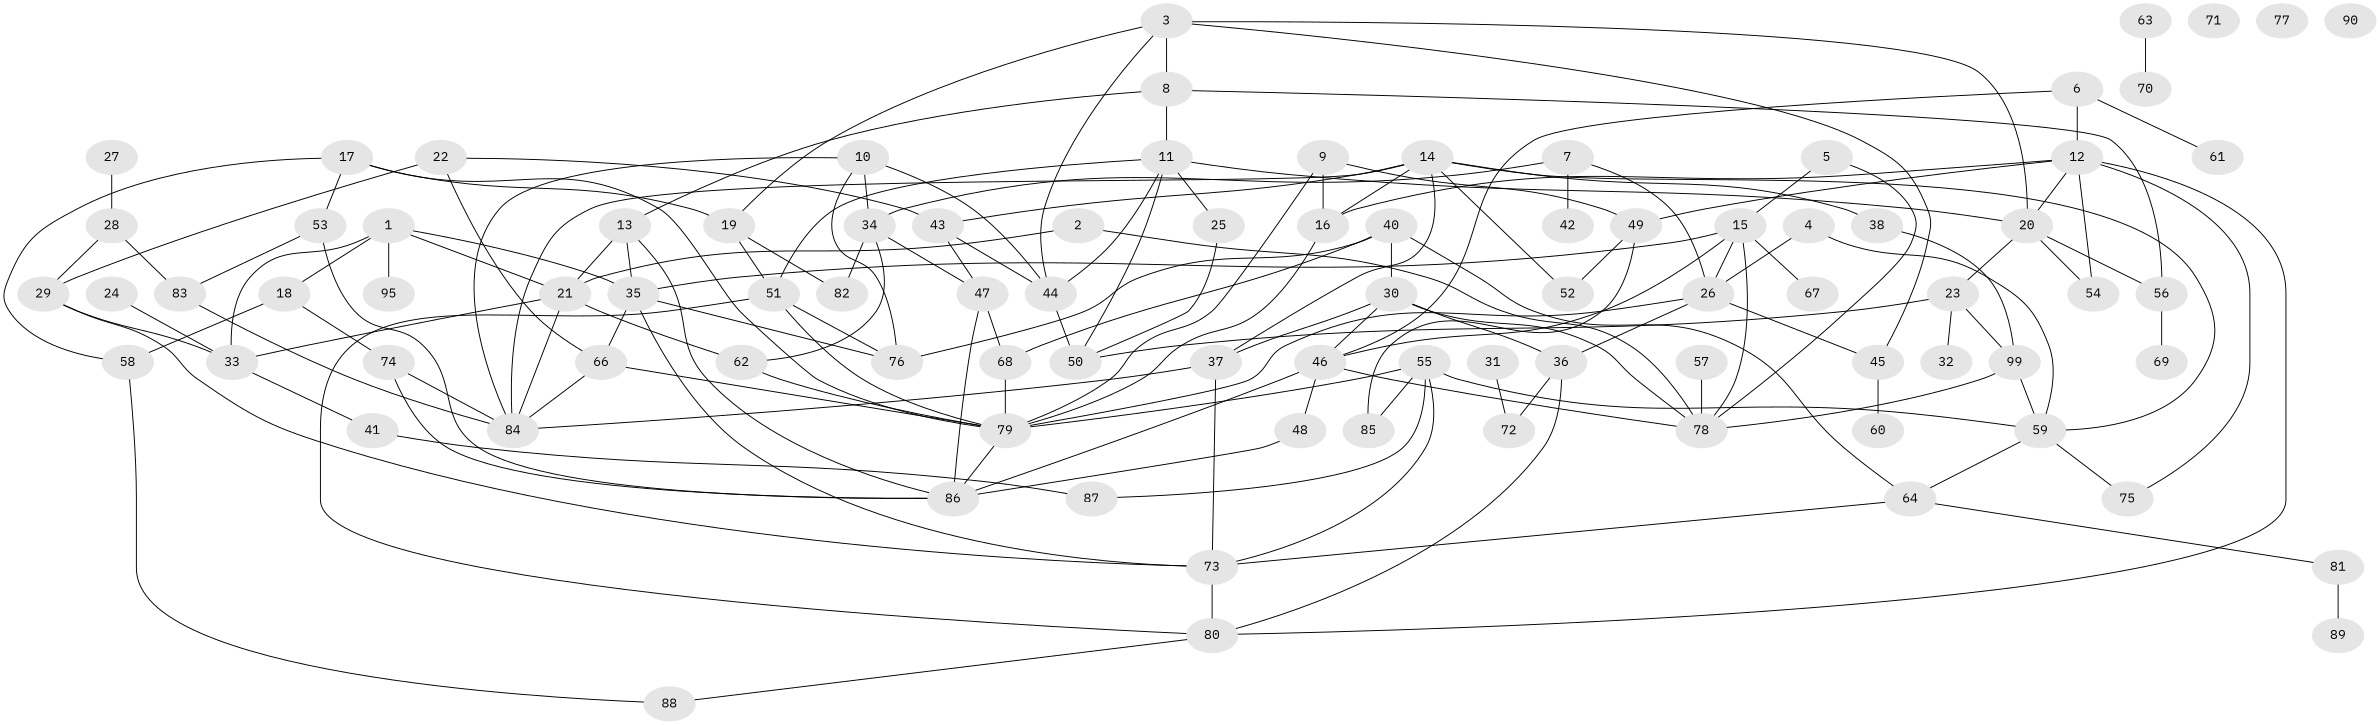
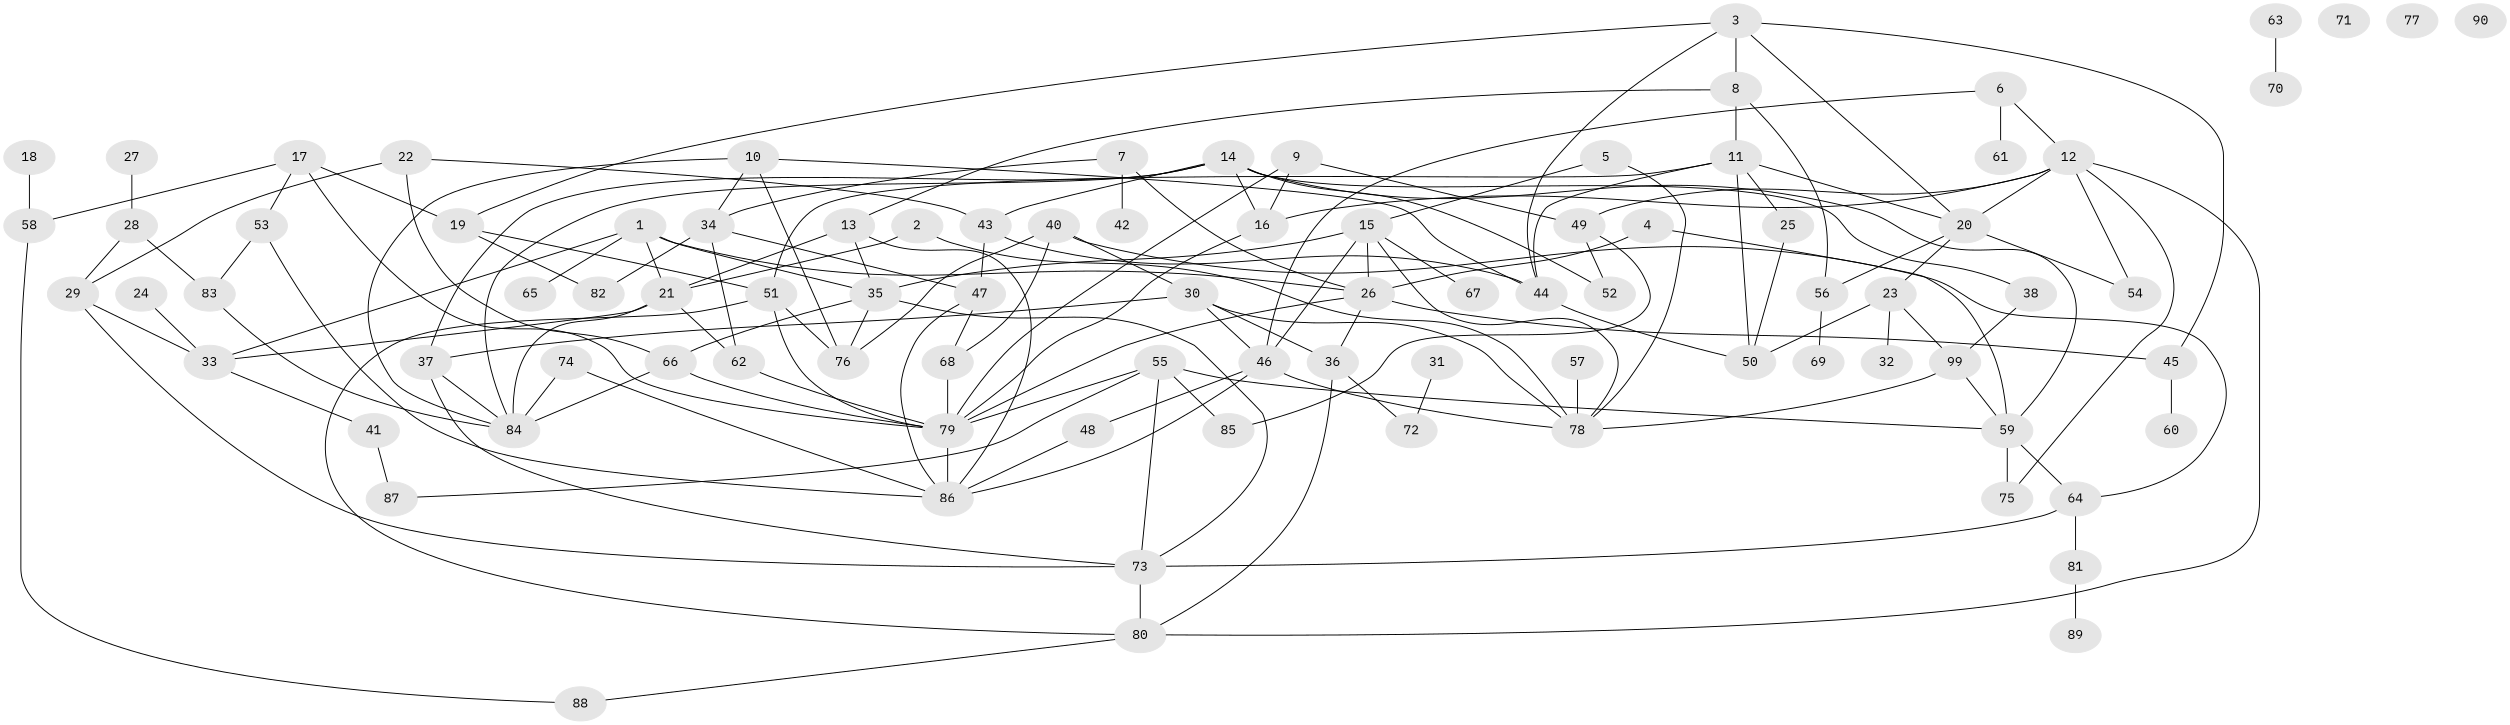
edge "1" -- "18": now "1" -- "26"
node "95": label "95" -> "65"
edge "18" -- "74": removed
